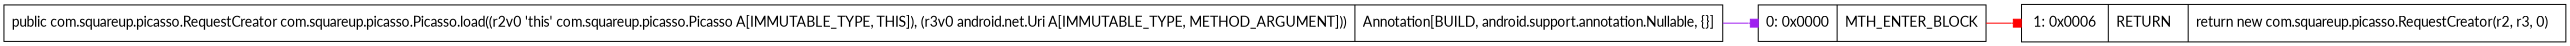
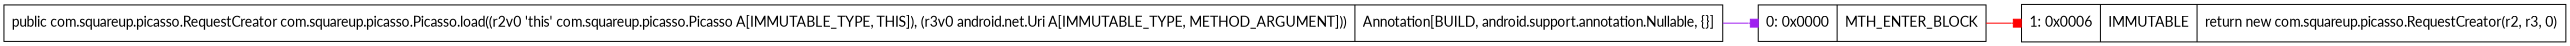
node "1: 0x0006": text "RETURN" -> "IMMUTABLE"
